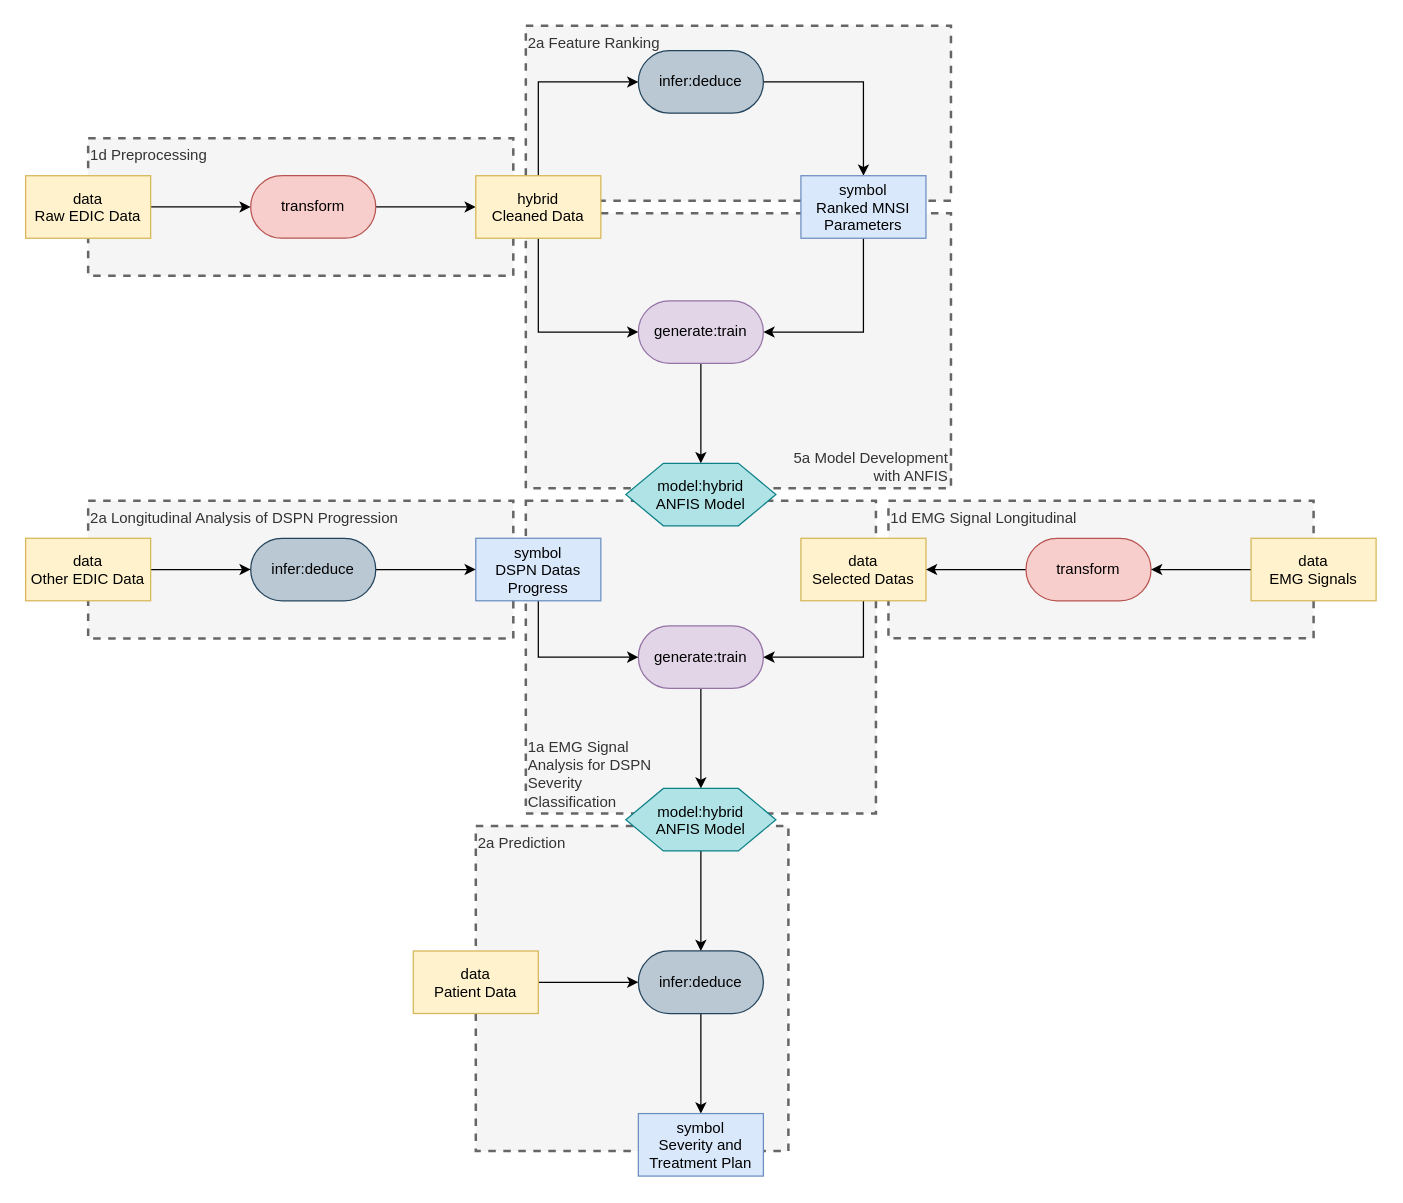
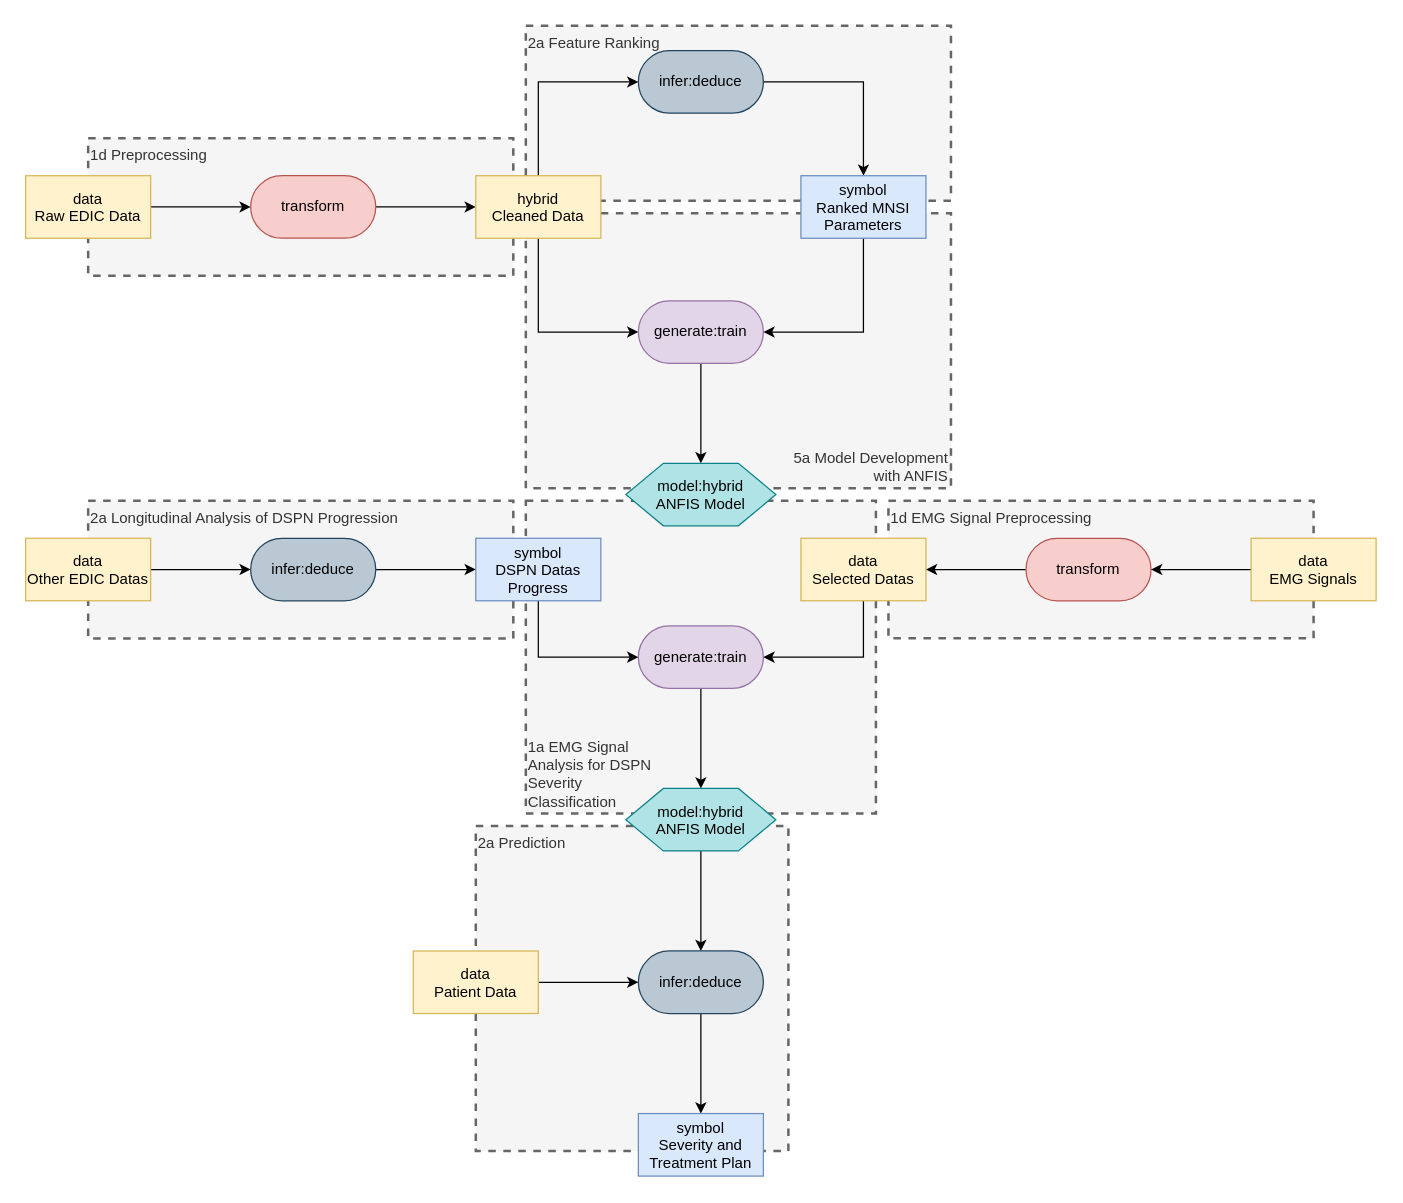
node "1d EMG Signal Longitudinal": label "1d EMG Signal Longitudinal" -> "1d EMG Signal Preprocessing"
node "data Other EDIC Data": label "data Other EDIC Data" -> "data Other EDIC Datas"
